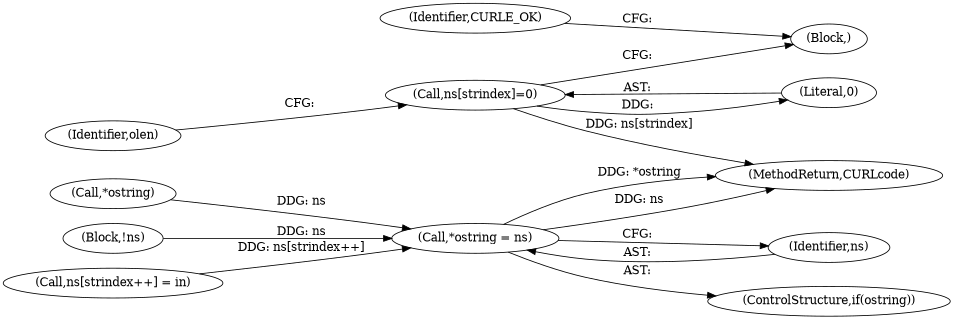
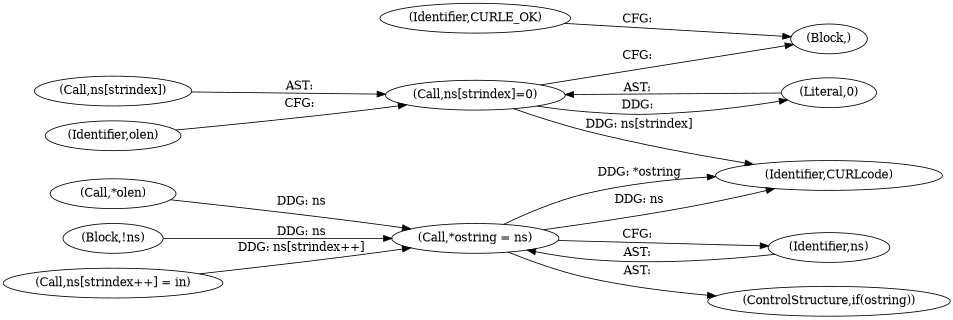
node "(Call,ns[strindex])": added
node "(MethodReturn,CURLcode)": label "(MethodReturn,CURLcode)" -> "(Identifier,CURLcode)"
node "(Call,*ostring)": label "(Call,*ostring)" -> "(Call,*olen)"
